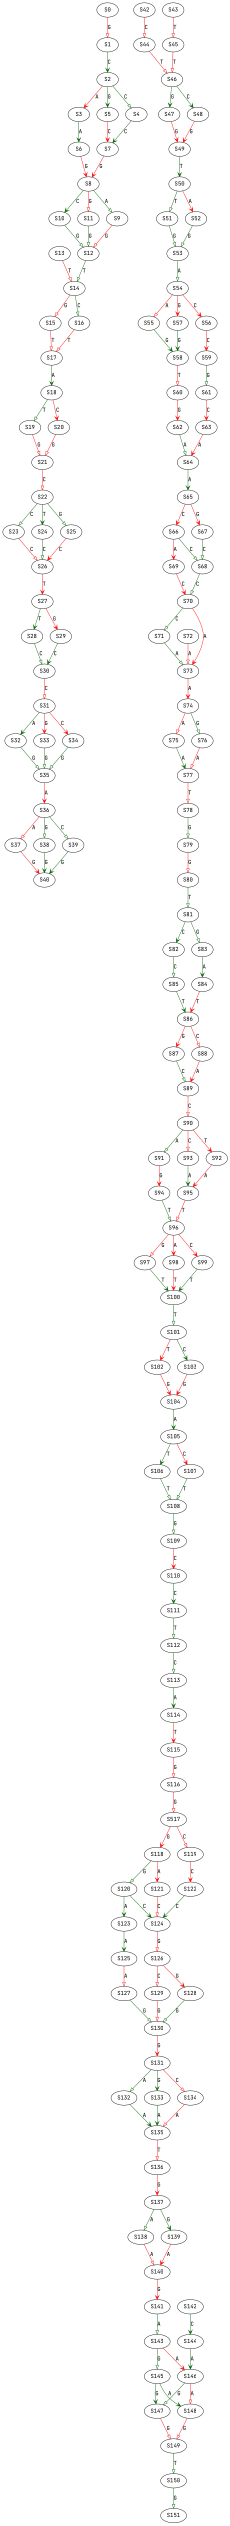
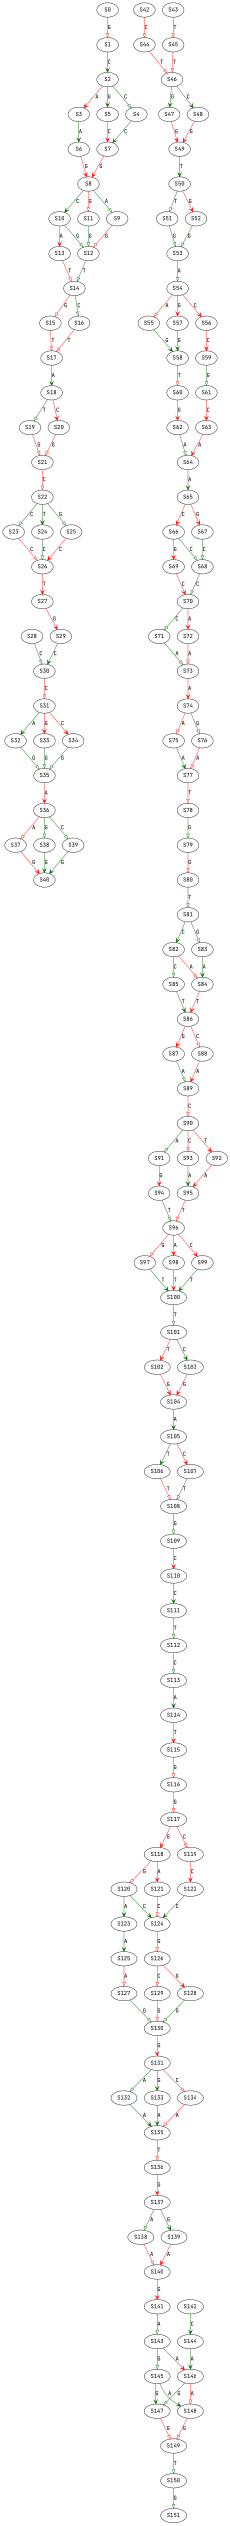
edge "S50" -> "S52": label "A" -> "G"
edge "S10" -> "S13": added, label "A"
edge "S66" -> "S69": label "A" -> "G"
edge "S27" -> "S28": removed, label "T"
edge "S70" -> "S73": now "S70" -> "S72"
edge "S82" -> "S84": added, label "A"
edge "S87" -> "S89": label "C" -> "A"
edge "S106" -> "S108": color darkgreen -> red
node "S517": label "S517" -> "S117"
edge "S118" -> "S120": color darkgreen -> red
